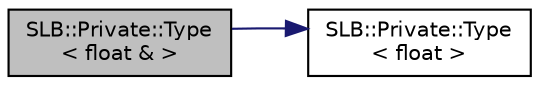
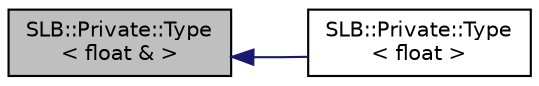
edge "SLB::Private::Type < float & >" -> "SLB::Private::Type < float >": reversed
